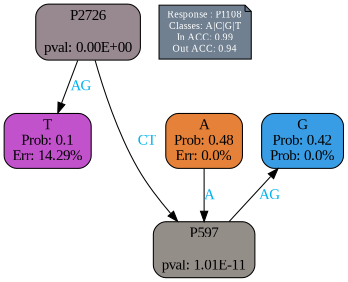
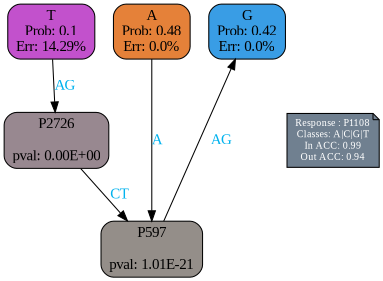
edge "P2726 pval: 0.00E+00" -> "T Prob: 0.1 Err: 14.29%": reversed
node "G Prob: 0.42 Prob: 0.0%": label "G Prob: 0.42 Prob: 0.0%" -> "G Prob: 0.42 Err: 0.0%"
node "P597 pval: 1.01E-11": label "P597 pval: 1.01E-11" -> "P597 pval: 1.01E-21"
